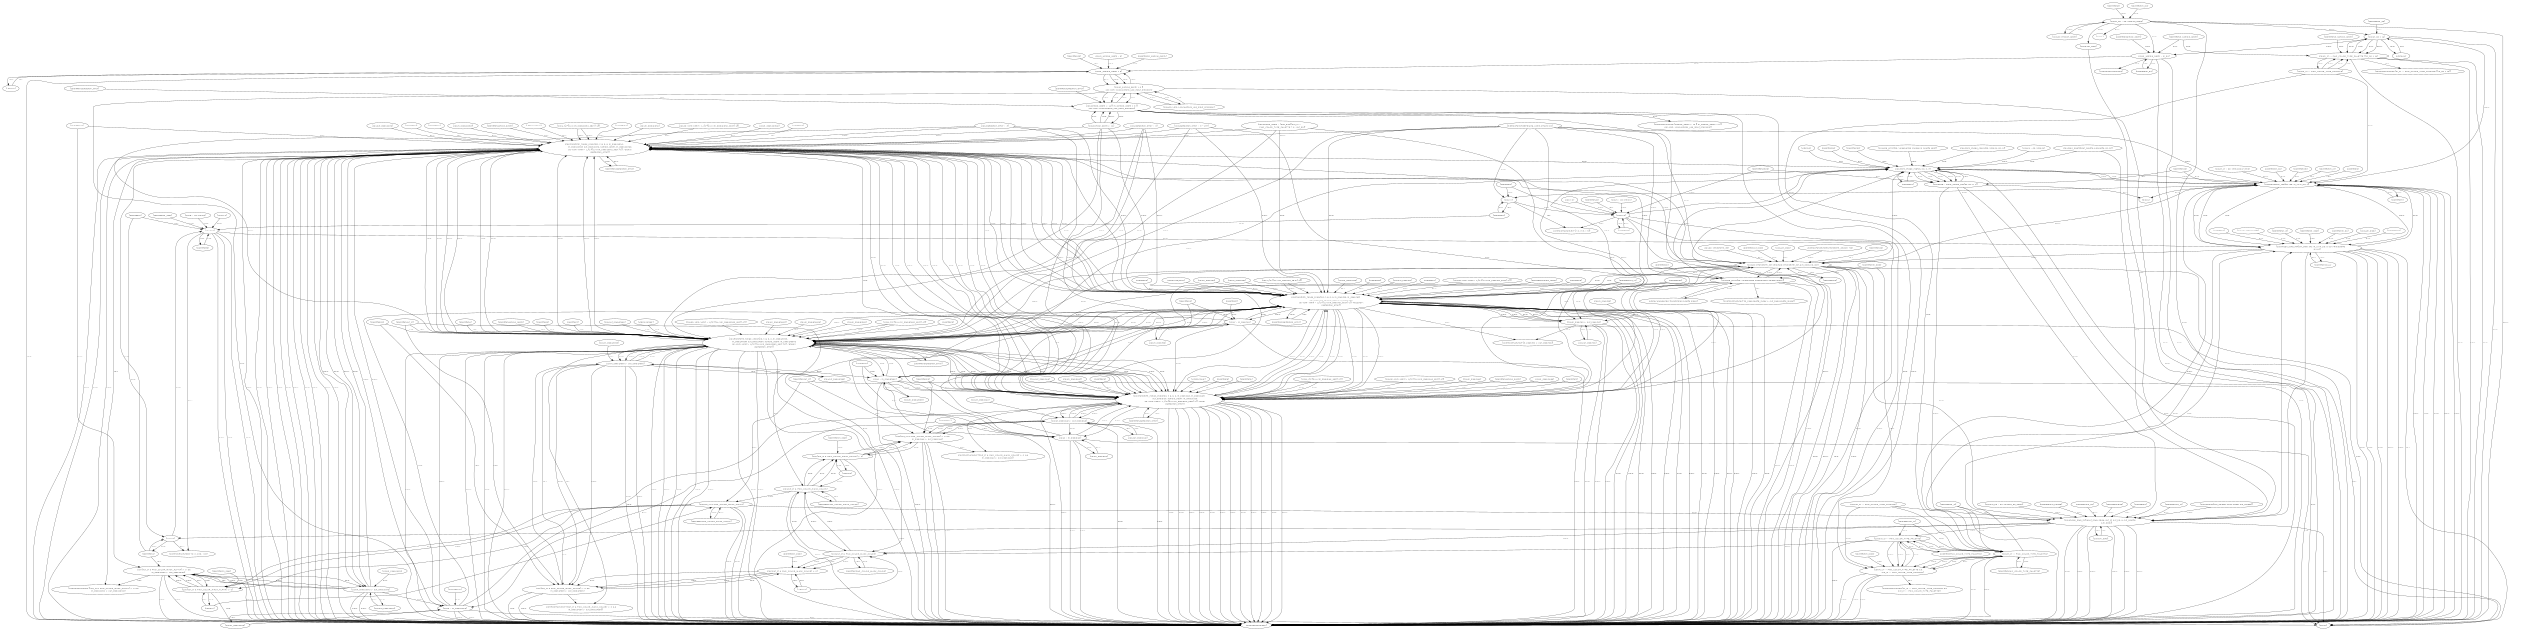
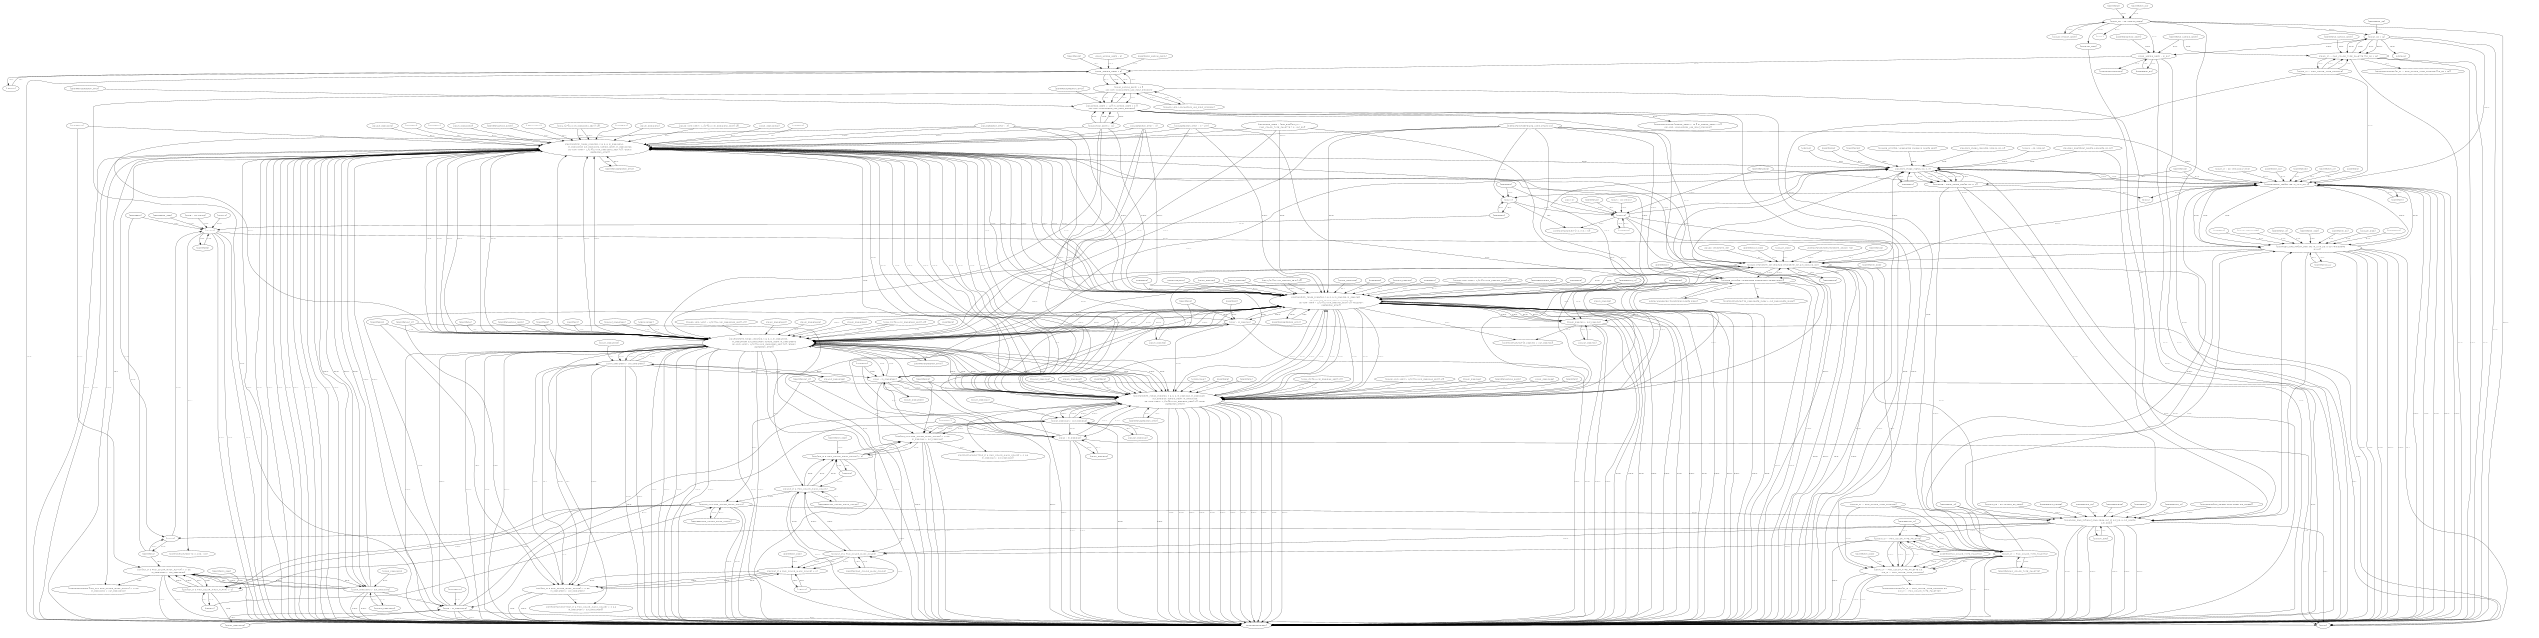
edge "(Literal,16)" -> "(Call,in_bd < 16)": removed, label "AST:"
edge "(Call,++x)" -> "(ControlStructure,for (x=0; x<w; ++x))": removed, label "AST:"
